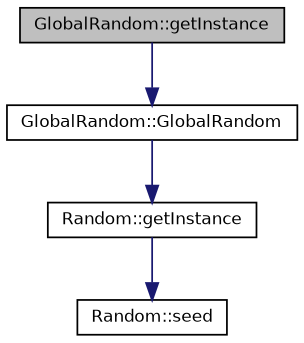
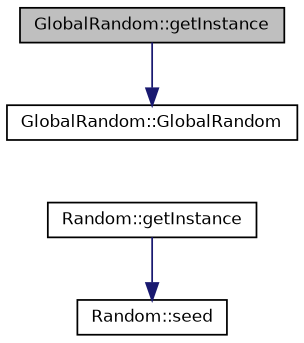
edge "GlobalRandom::GlobalRandom" -> "Random::getInstance": removed
